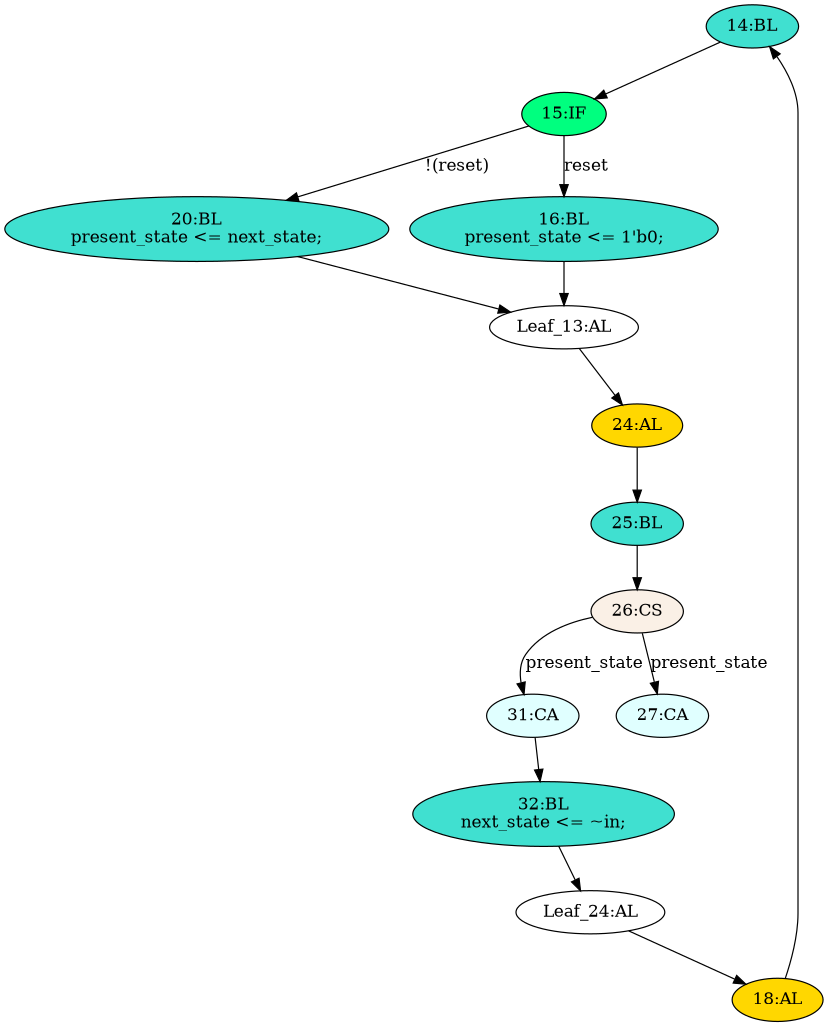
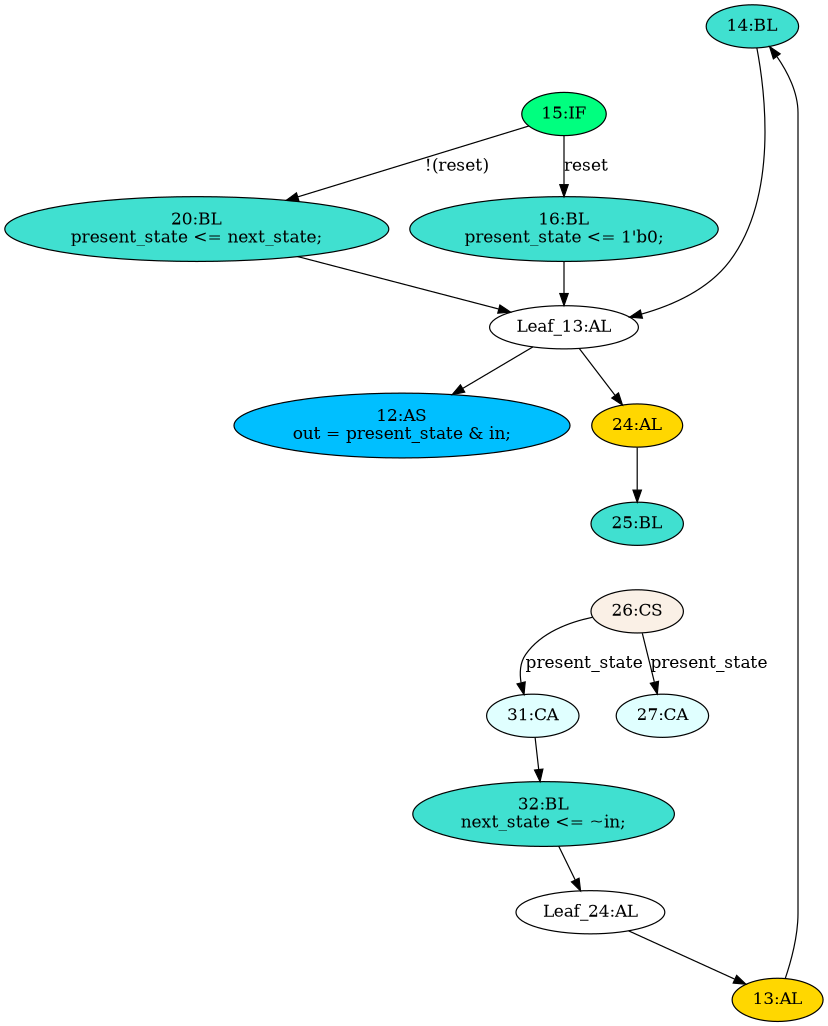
edge "14:BL" -> "15:IF": now "14:BL" -> "Leaf_13:AL"
node "12:AS out = present_state & in;": added
edge "25:BL" -> "26:CS": removed
node "18:AL": label "18:AL" -> "13:AL"
